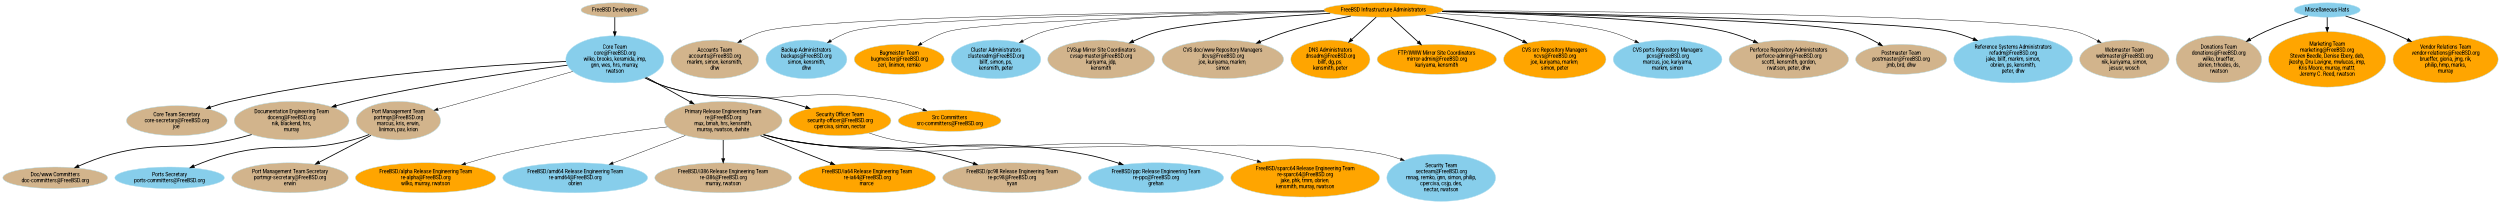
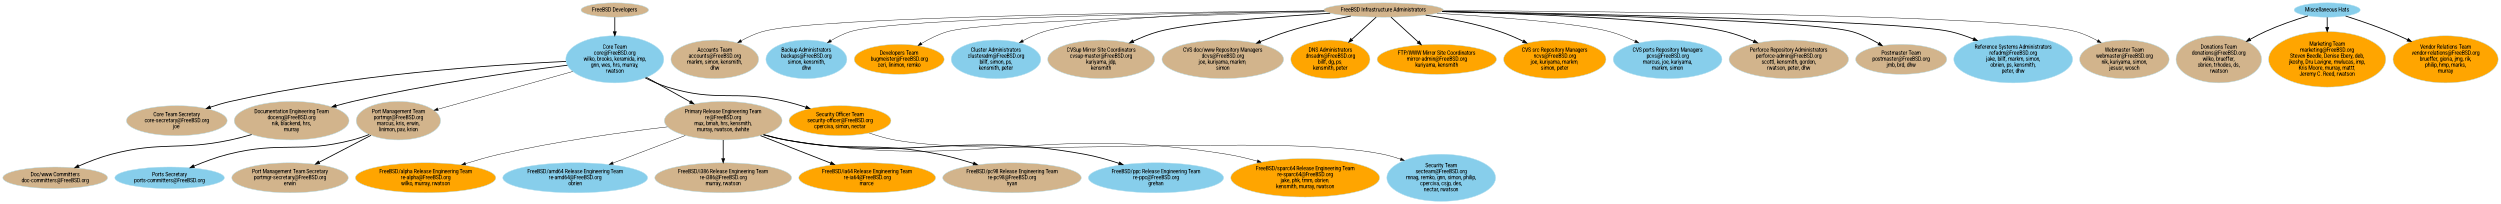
node "FreeBSD Infrastructure Administrators": fillcolor orange -> tan
node "Bugmeister Team bugmeister@FreeBSD.org ceri, linimon, remko": label "Bugmeister Team bugmeister@FreeBSD.org ceri, linimon, remko" -> "Developers Team bugmeister@FreeBSD.org ceri, linimon, remko"
node "Src Committers src-committers@FreeBSD.org": removed
